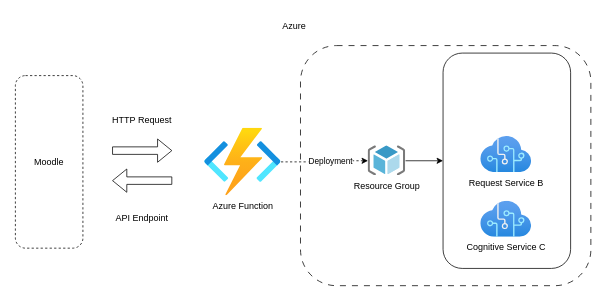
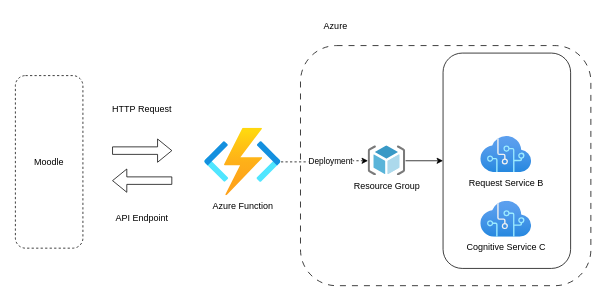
node "Azure": moved (294, 27) -> (336, 27)
node "HTTP Request": moved (142, 120) -> (142, 109)
